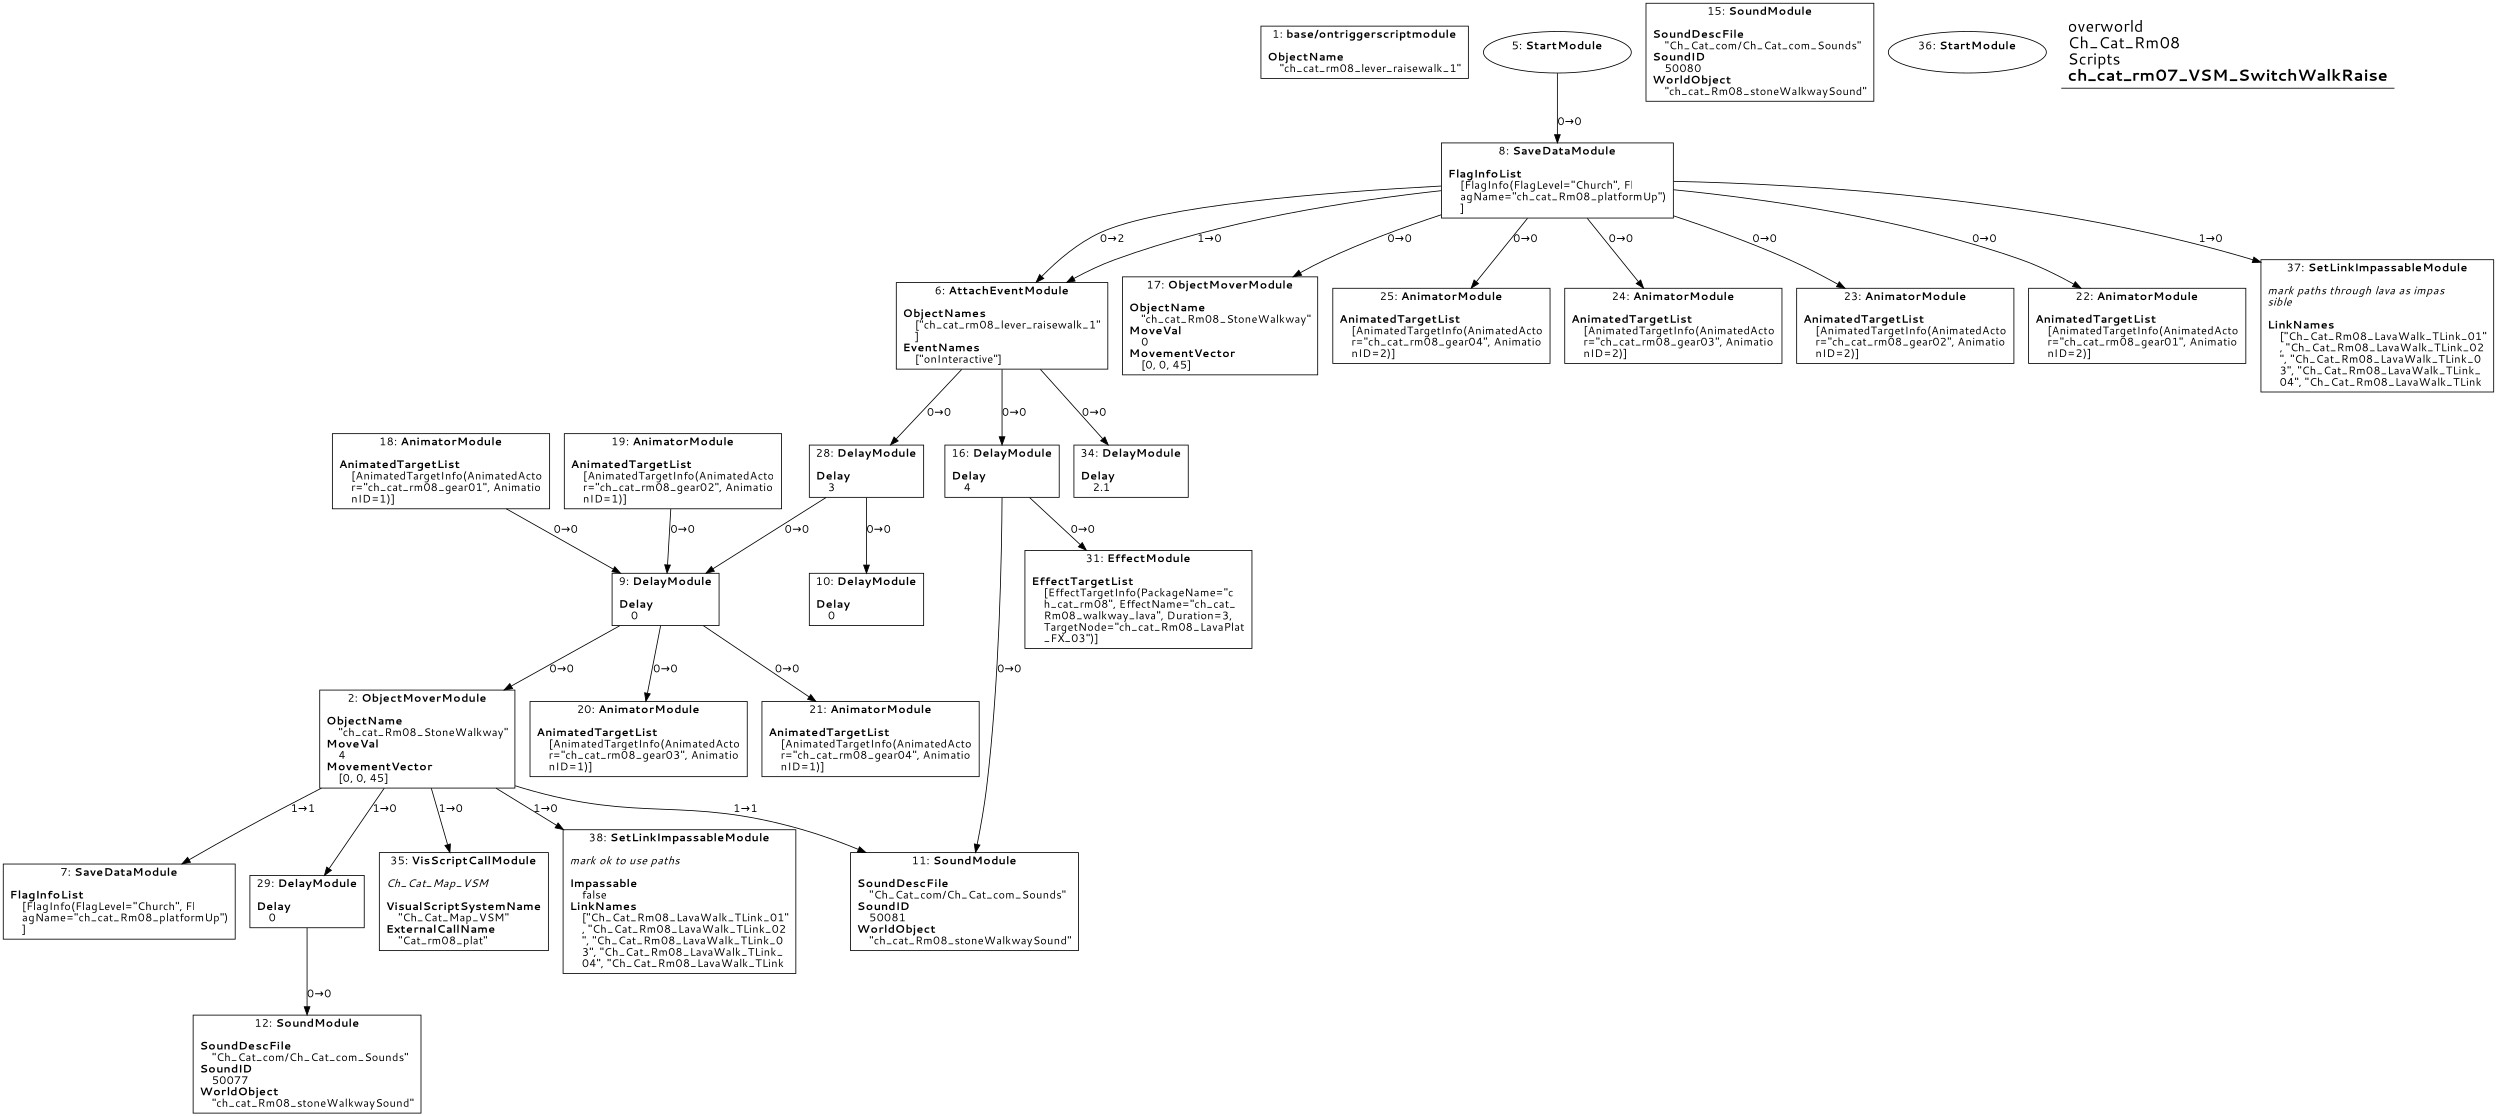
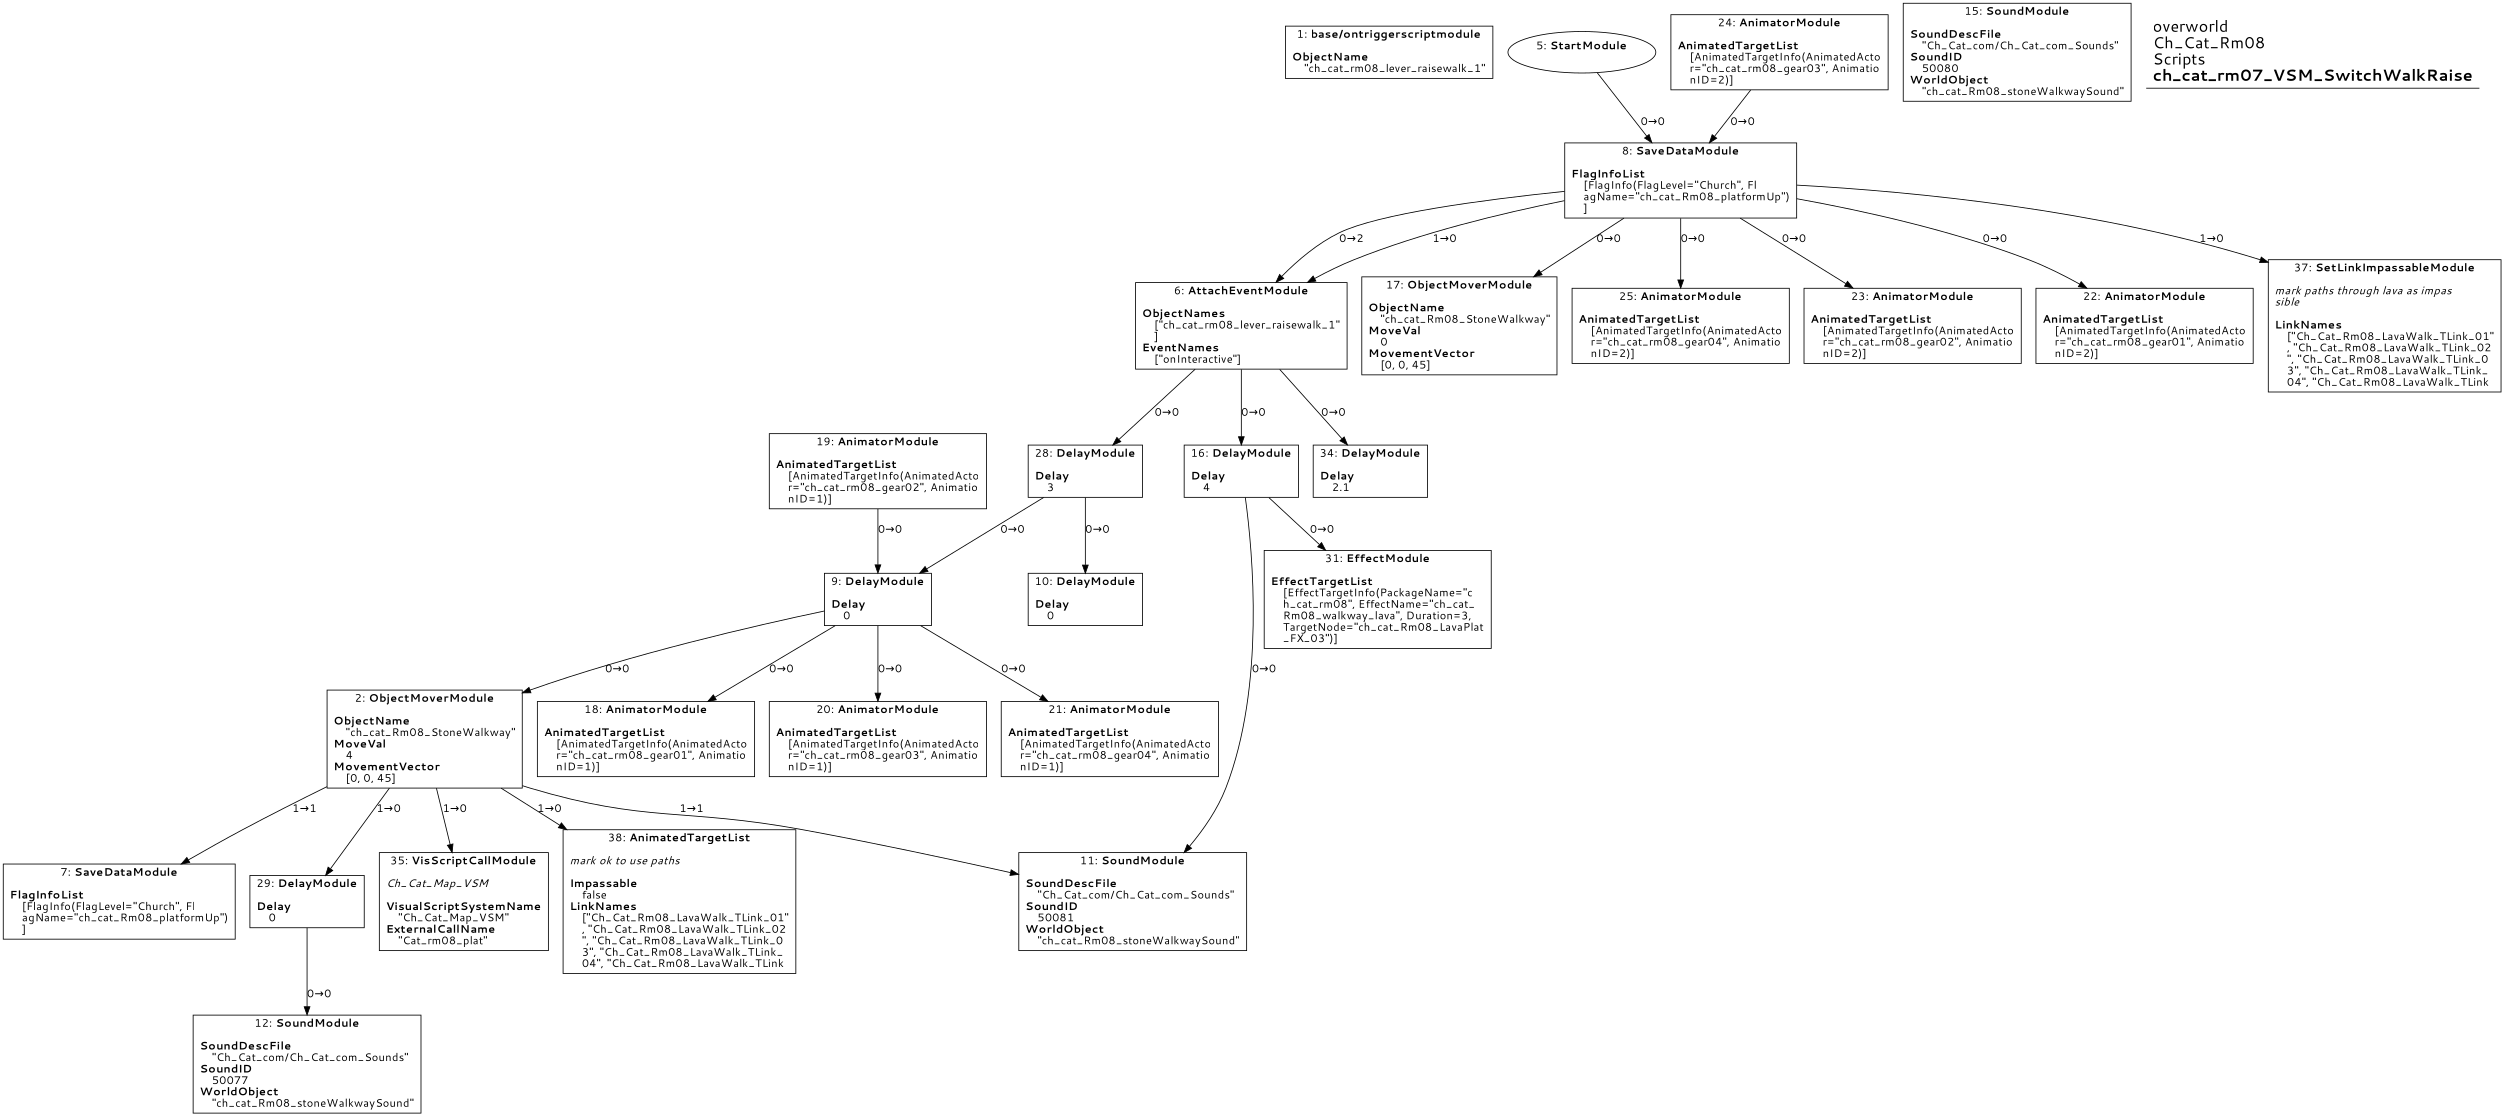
node "36:": removed
edge "8:" -> "24:": reversed
edge "18:" -> "9:": reversed
node "38:": text "SetLinkImpassableModule" -> "AnimatedTargetList"
